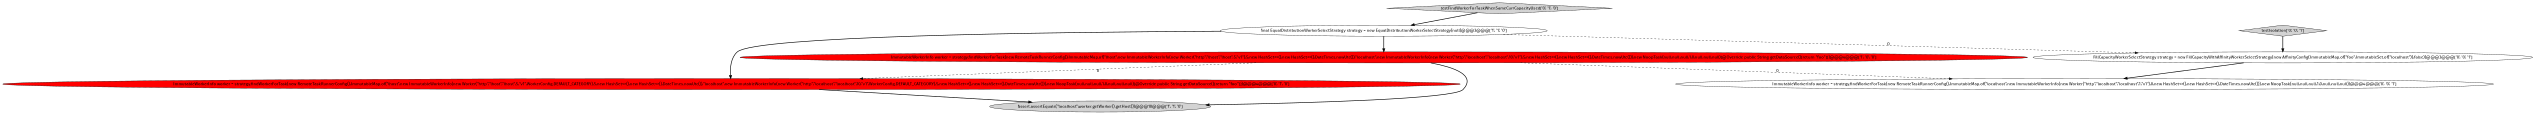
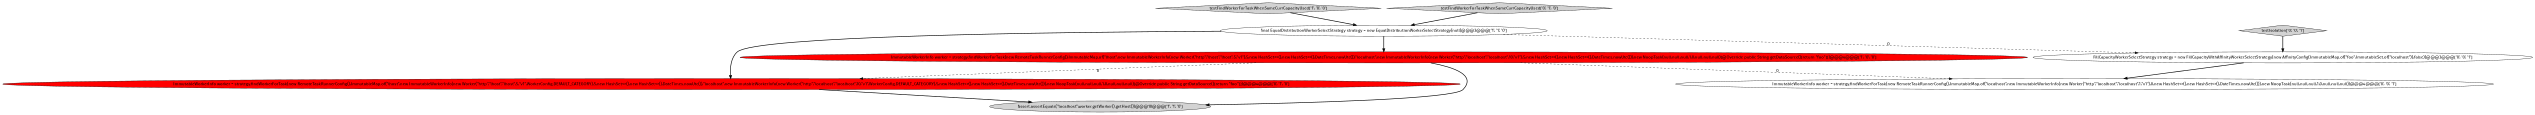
node "testFindWorkerForTaskWhenSameCurrCapacityUsed['1', '0', '0']": added
